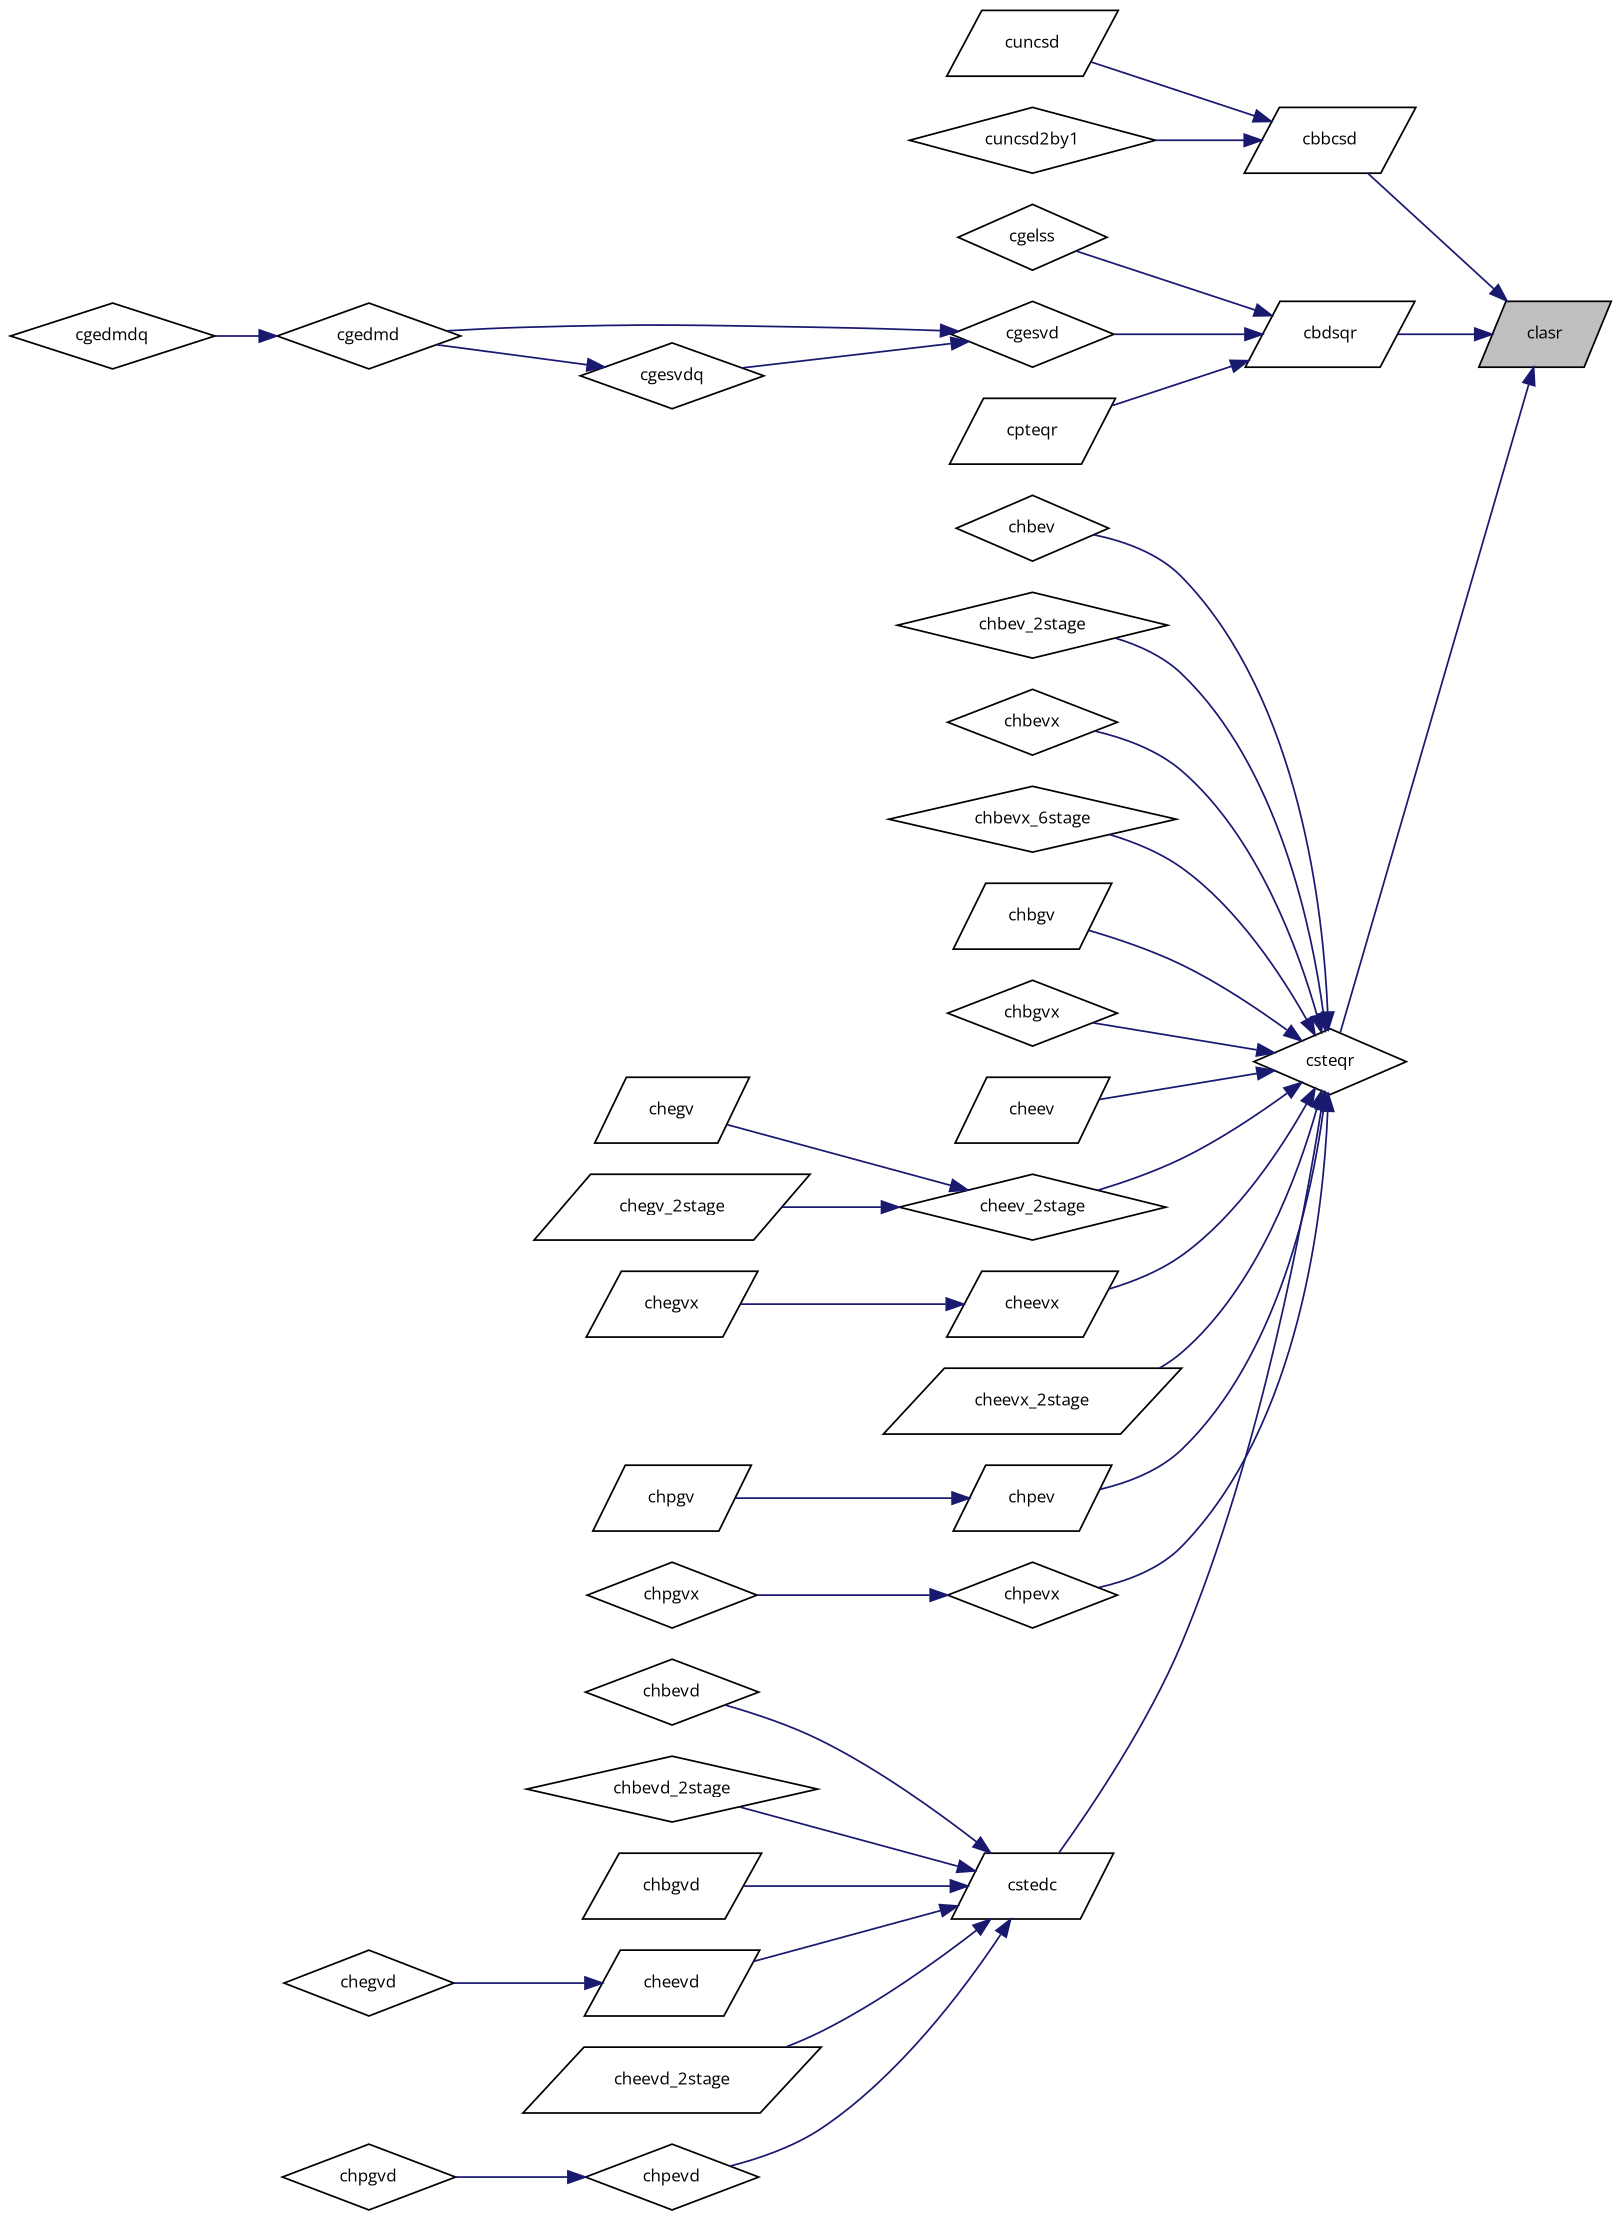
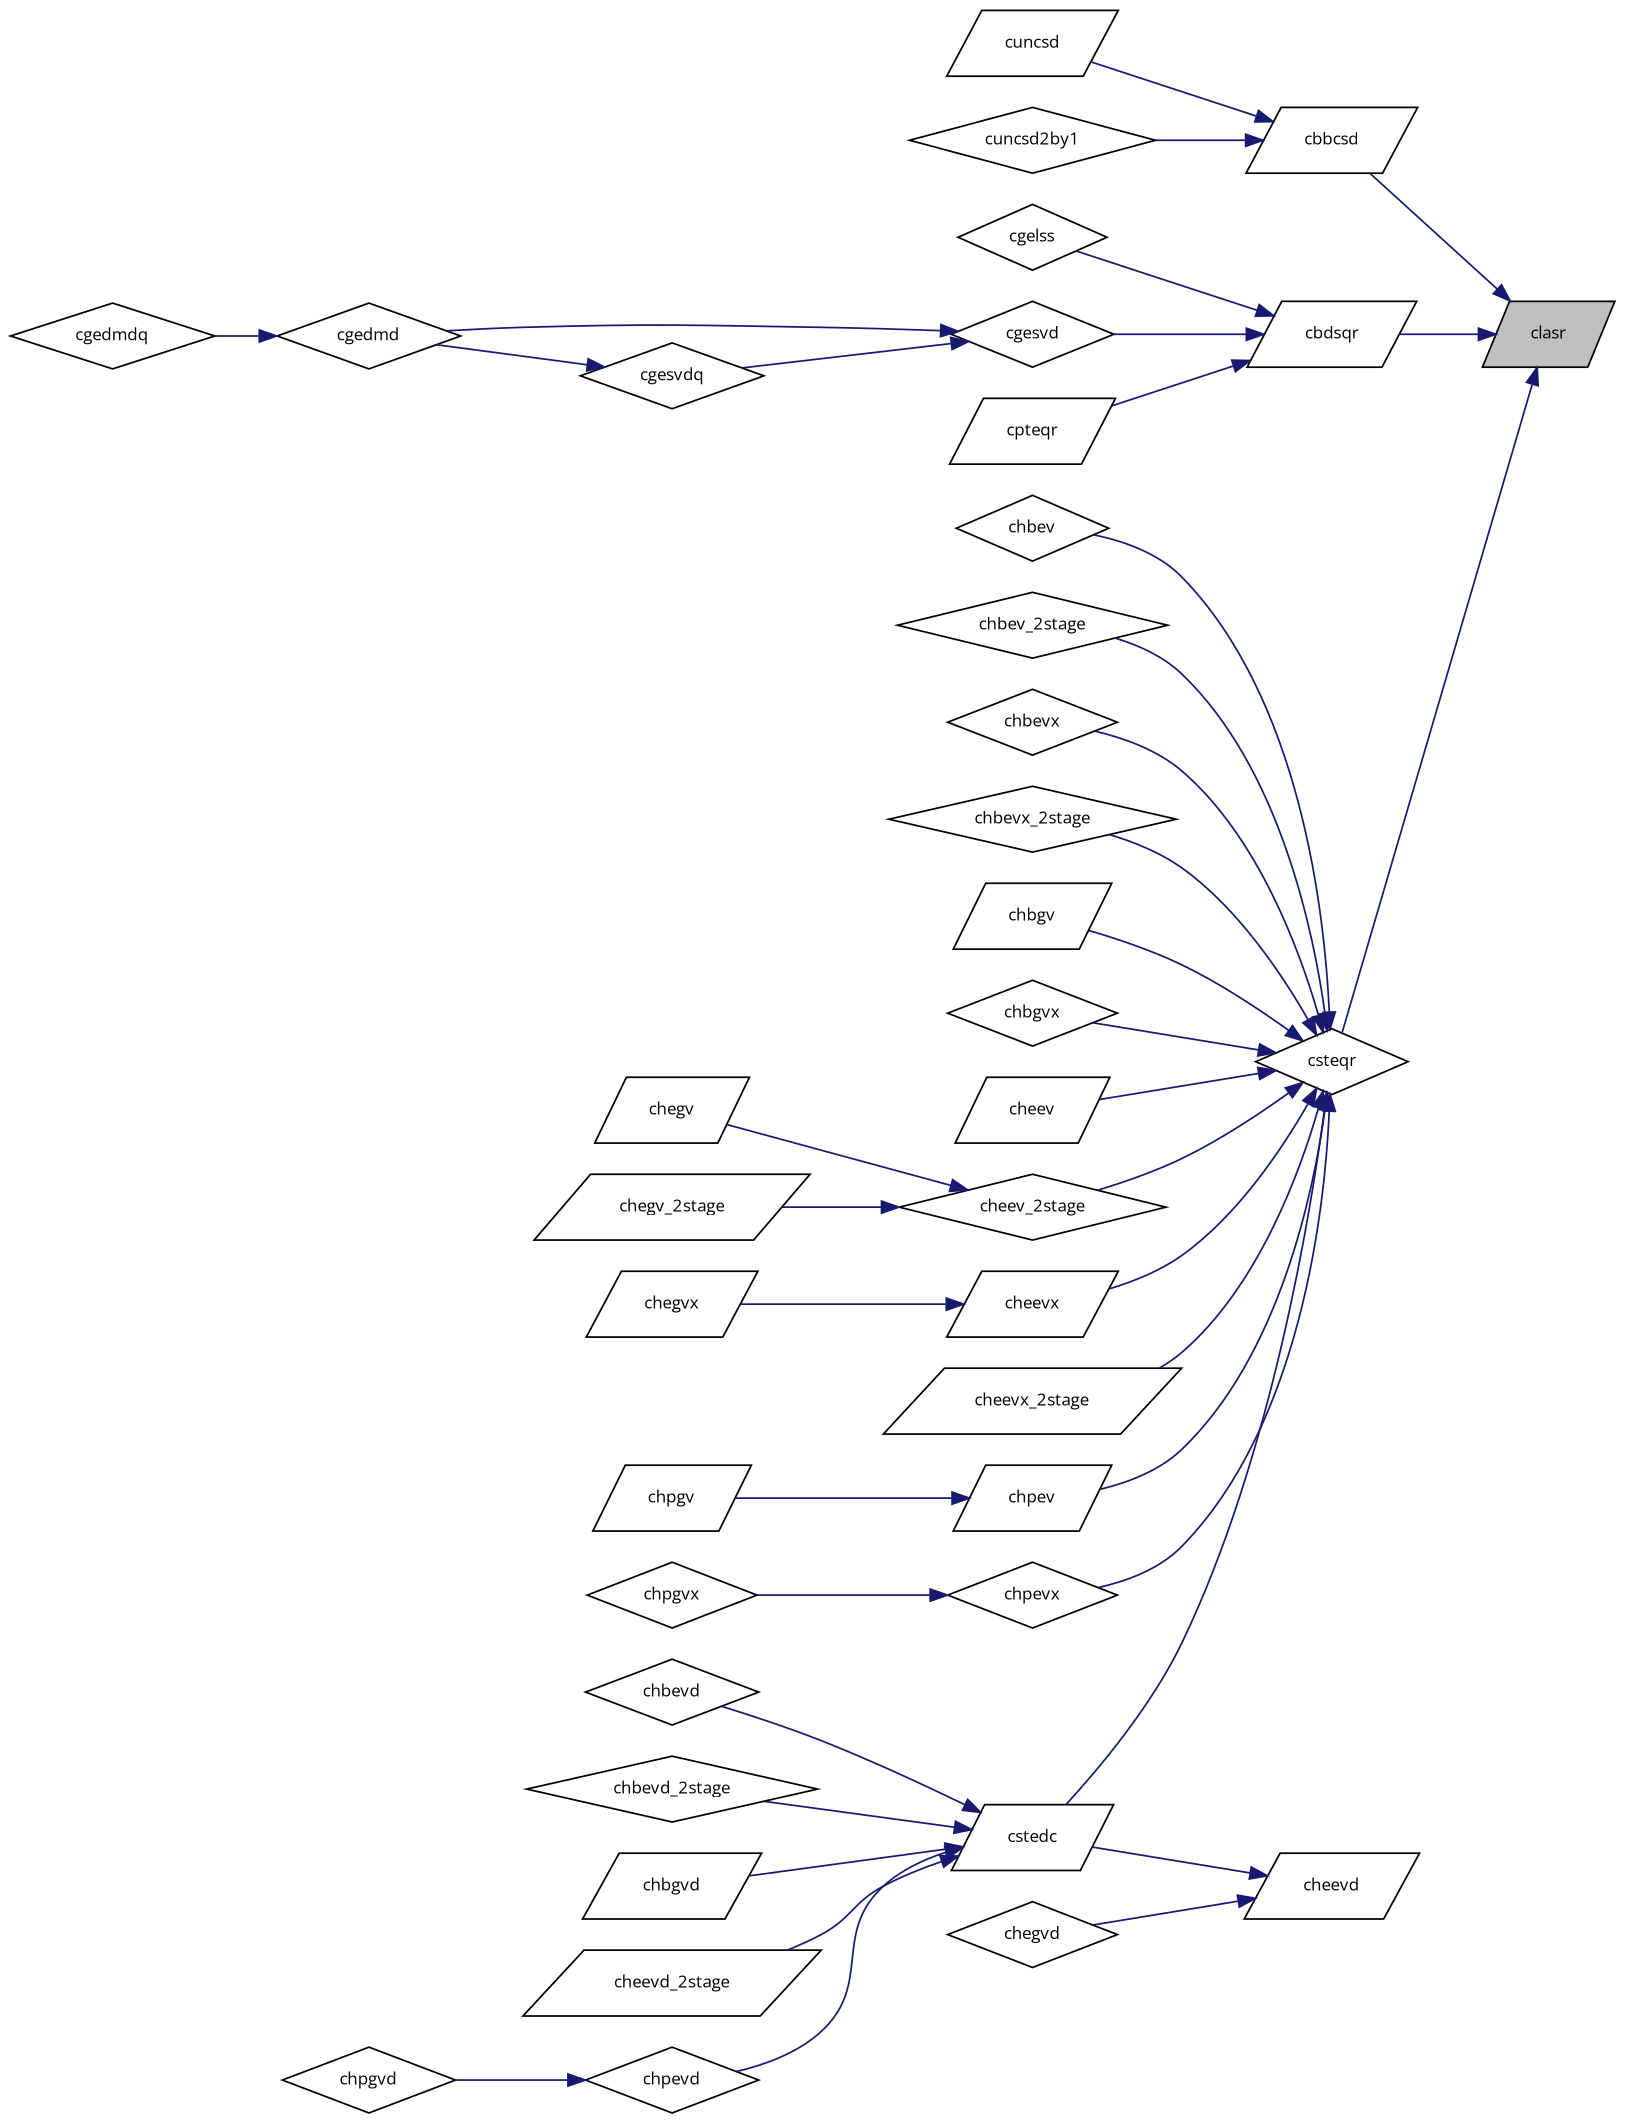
node "chbevx_6stage": label "chbevx_6stage" -> "chbevx_2stage"
edge "cheevd" -> "cstedc": reversed
